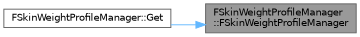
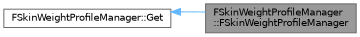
edge "FSkinWeightProfileManager::Get" -> "FSkinWeightProfileManager ::FSkinWeightProfileManager": reversed
